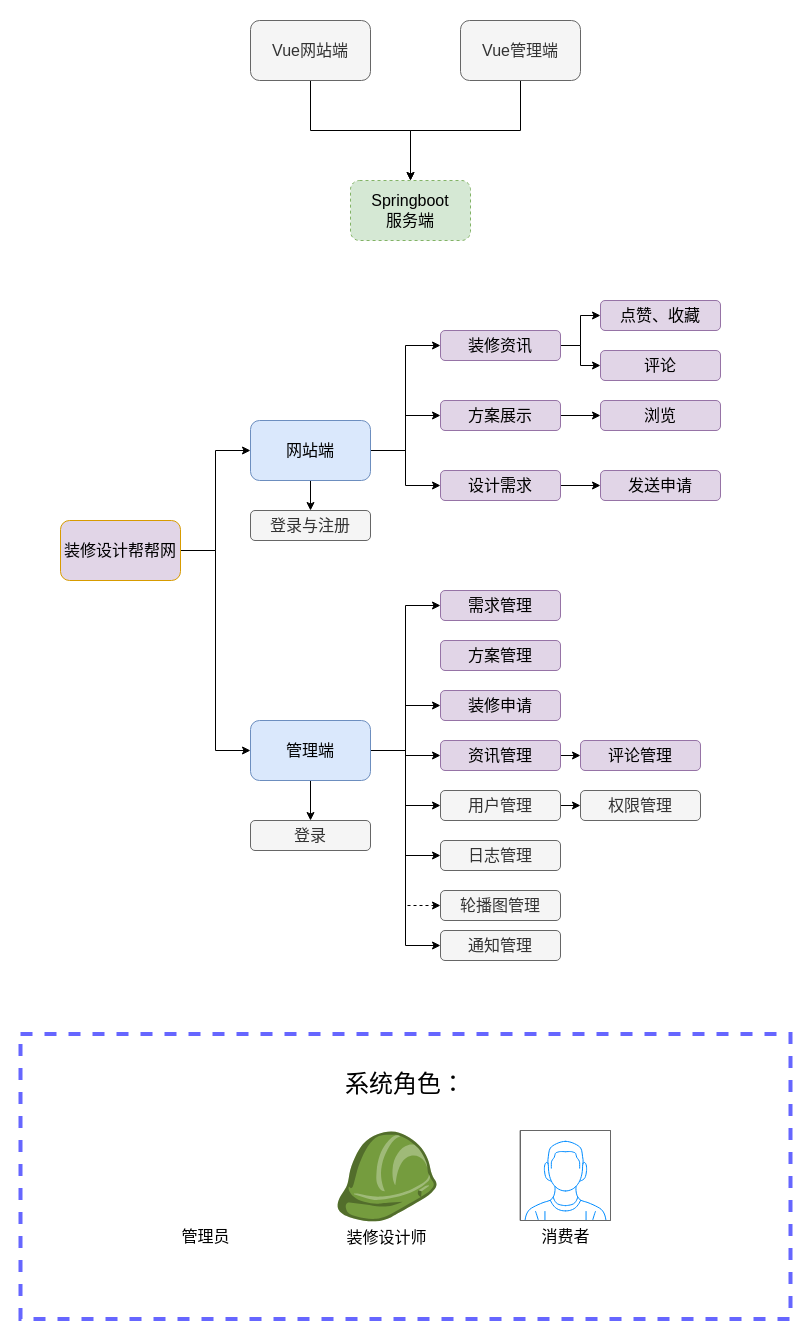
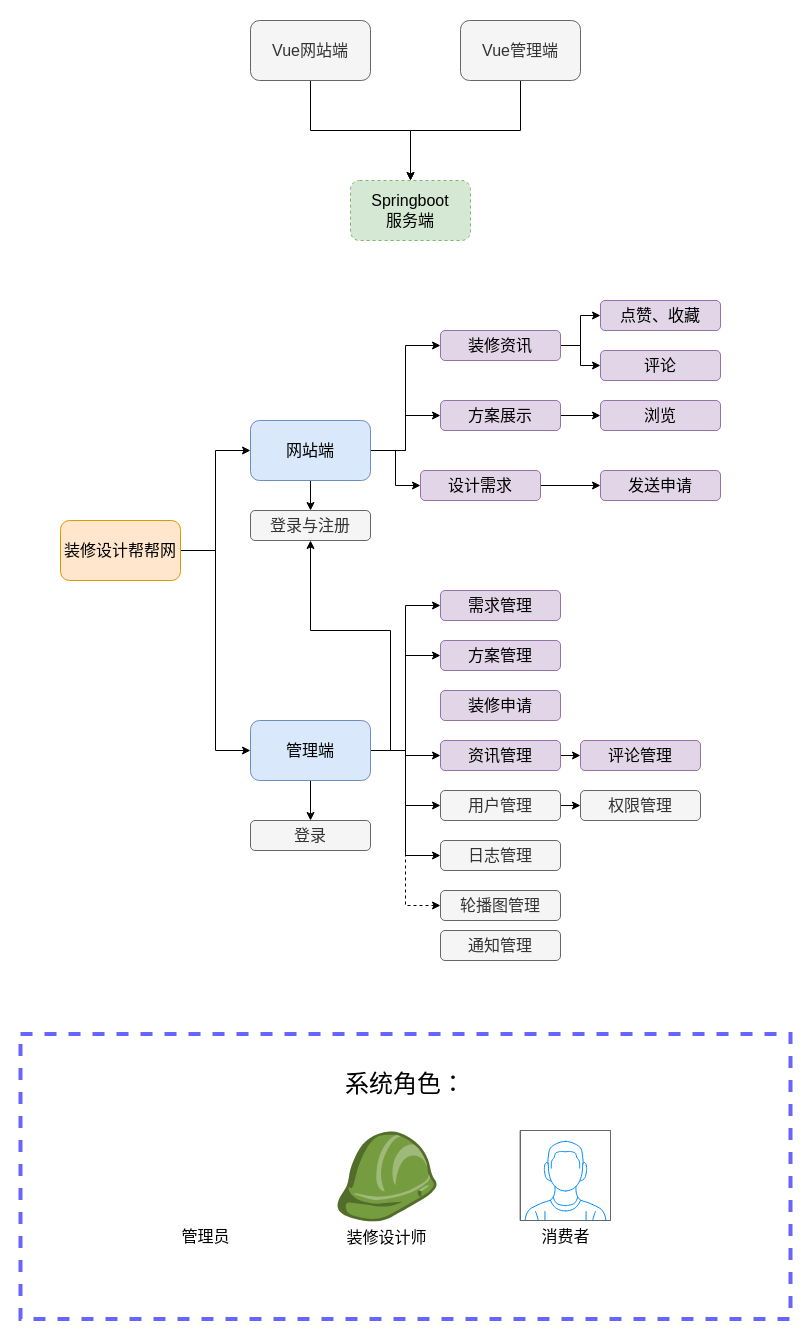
node "设计需求": moved (501, 486) -> (481, 486)
node "装修设计帮帮网": fillcolor #e1d5e7 -> #ffe6cc
edge "管理端" -> "方案管理": added
edge "管理端" -> "装修申请": removed
edge "管理端" -> "通知管理": now "管理端" -> "登录与注册"
